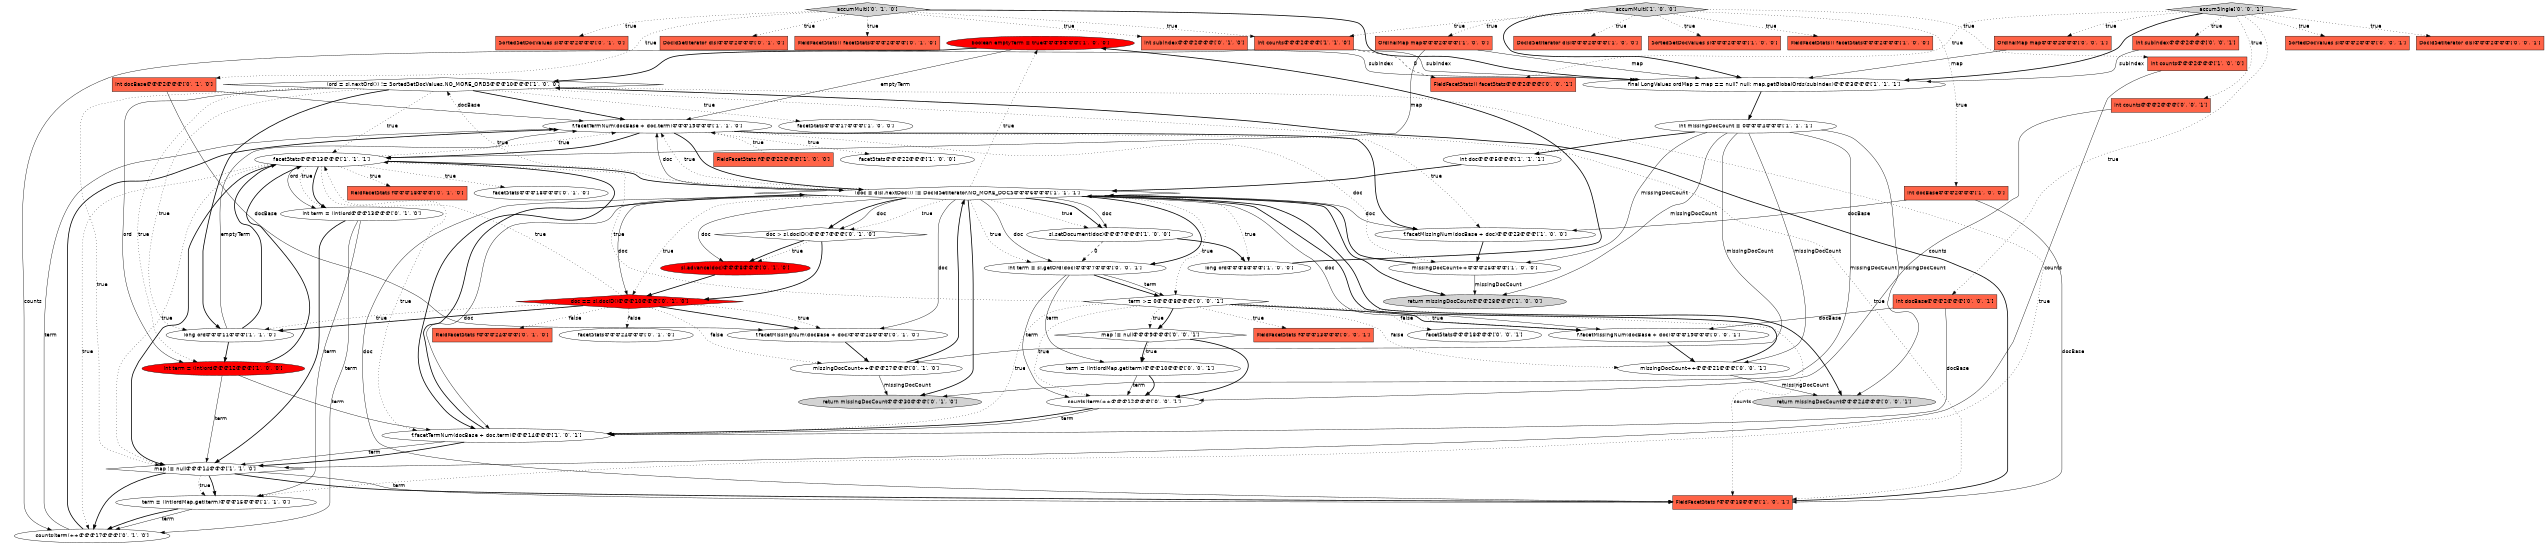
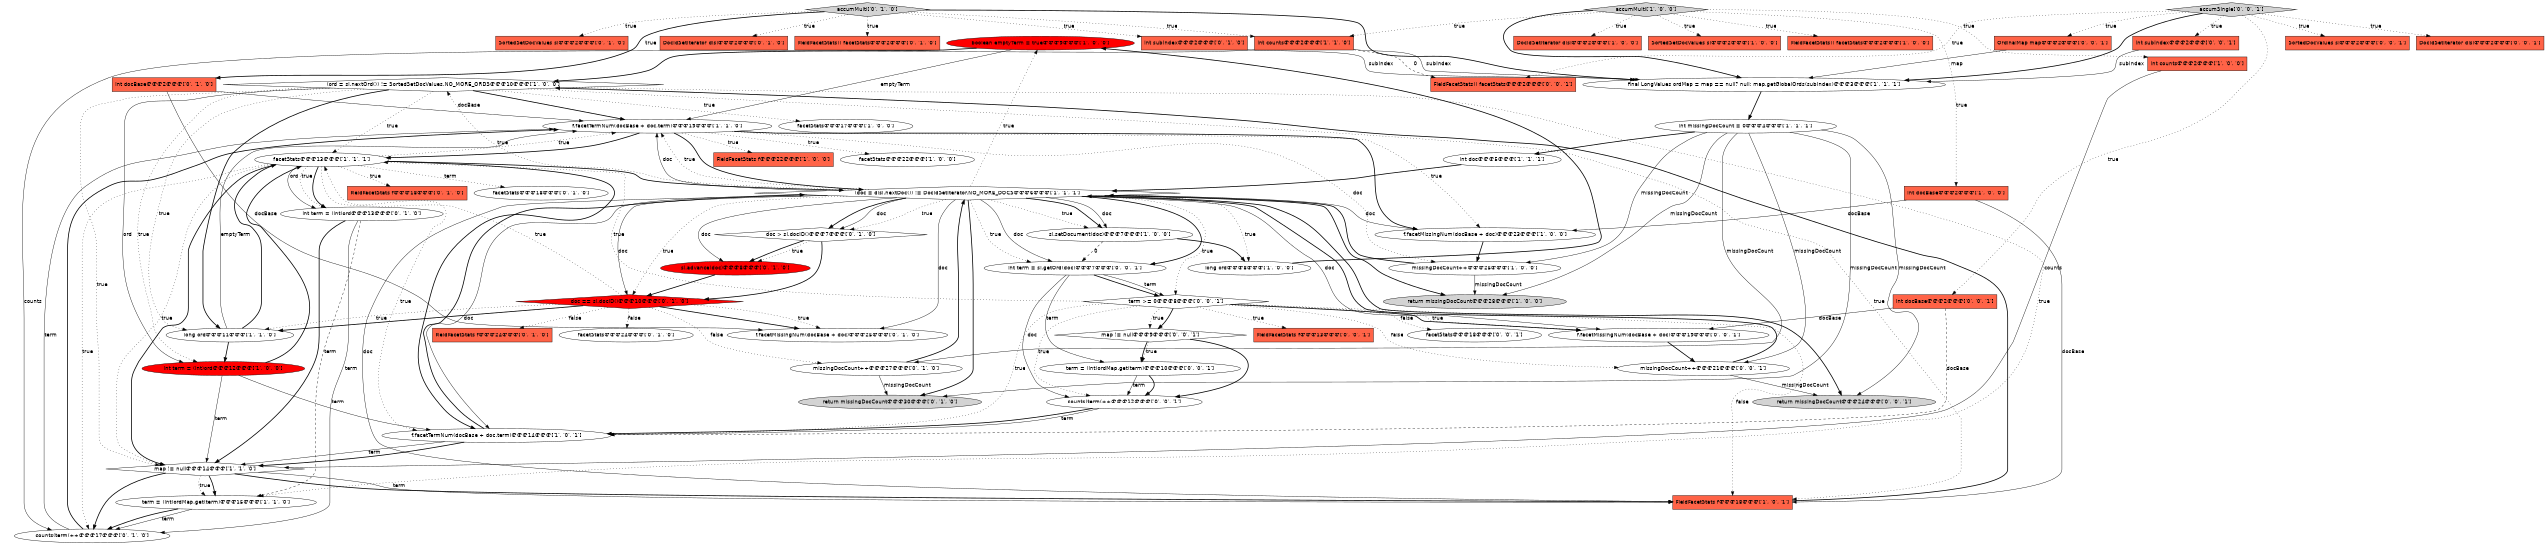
node "OrdinalMap map@@@2@@@['1', '0', '0']": removed
edge "accumMulti['0', '1', '0']" -> "int docBase@@@2@@@['0', '1', '0']": style dotted -> bold
node "int counts@@@2@@@['0', '0', '1']": removed
edge "FieldFacetStats f@@@22@@@['1', '0', '0']" -> "f.facetTermNum(docBase + doc,term)@@@19@@@['1', '1', '0']": reversed
edge "facetStats@@@13@@@['1', '1', '1']" -> "facetStats@@@18@@@['0', '1', '0']": label "true" -> "term"
edge "int term = si.getOrd(doc)@@@7@@@['0', '0', '1']" -> "counts(term(++@@@12@@@['0', '0', '1']": label "term" -> "doc"
edge "f.facetMissingNum(docBase + doc)@@@25@@@['0', '1', '0']" -> "missingDocCount++@@@27@@@['0', '1', '0']": removed
edge "int term = (int)ord@@@13@@@['0', '1', '0']" -> "term = (int)ordMap.get(term)@@@15@@@['1', '1', '0']": style solid -> dashed
edge "term >= 0@@@8@@@['0', '0', '1']" -> "FieldFacetStats f@@@18@@@['1', '0', '1']": label "counts" -> "false"
edge "int docBase@@@2@@@['0', '0', '1']" -> "f.facetTermNum(docBase + doc,term)@@@14@@@['1', '0', '1']": style solid -> dashed
